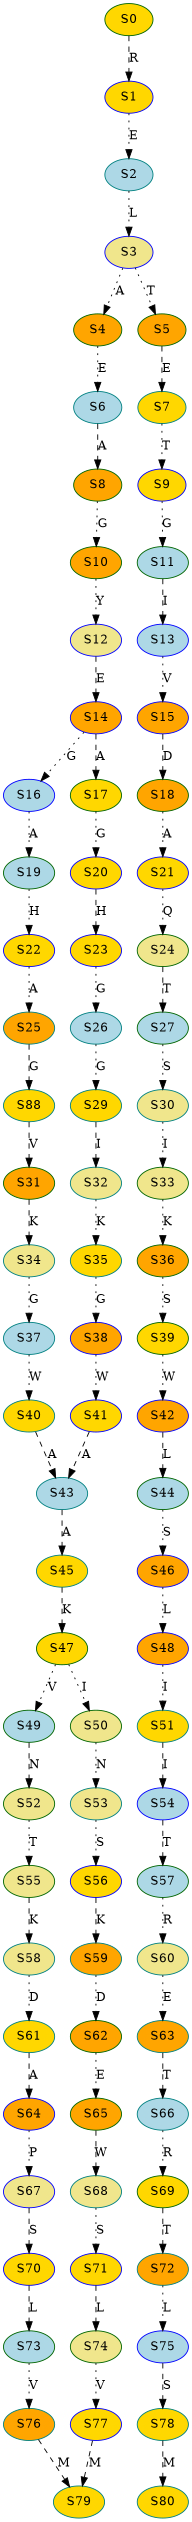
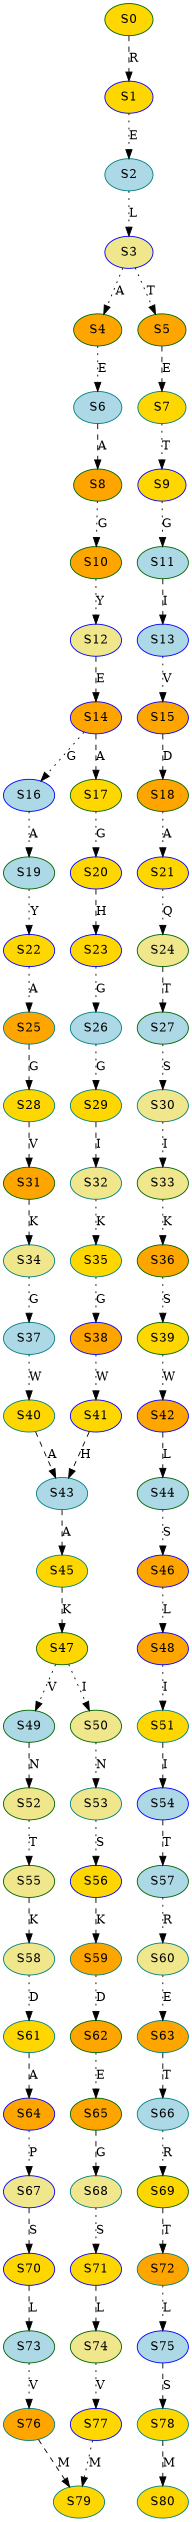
edge "S19" -> "S22": label "H" -> "Y"
node "S88": label "S88" -> "S28"
edge "S41" -> "S43": label "A" -> "H"
edge "S65" -> "S68": label "W" -> "G"
edge "S77" -> "S79": style dashed -> dotted
